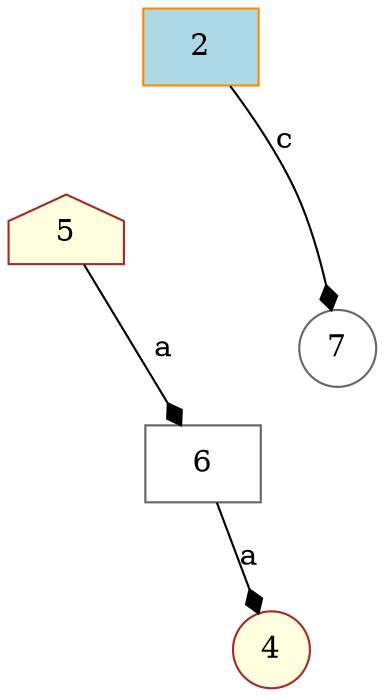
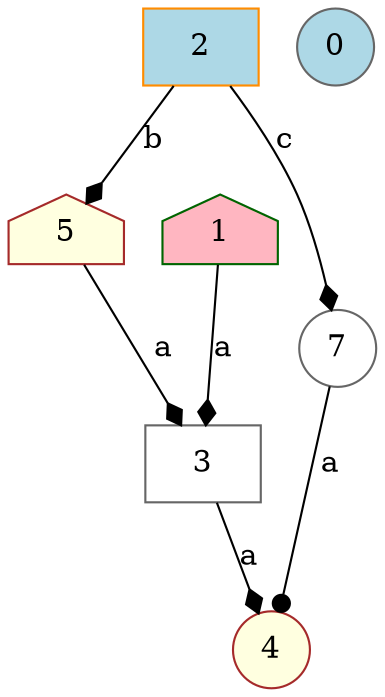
node "0": added
edge "2" -> "5": added, label "b"
node "1": added
node "6": label "6" -> "3"
edge "7" -> "4": added, label "a"
